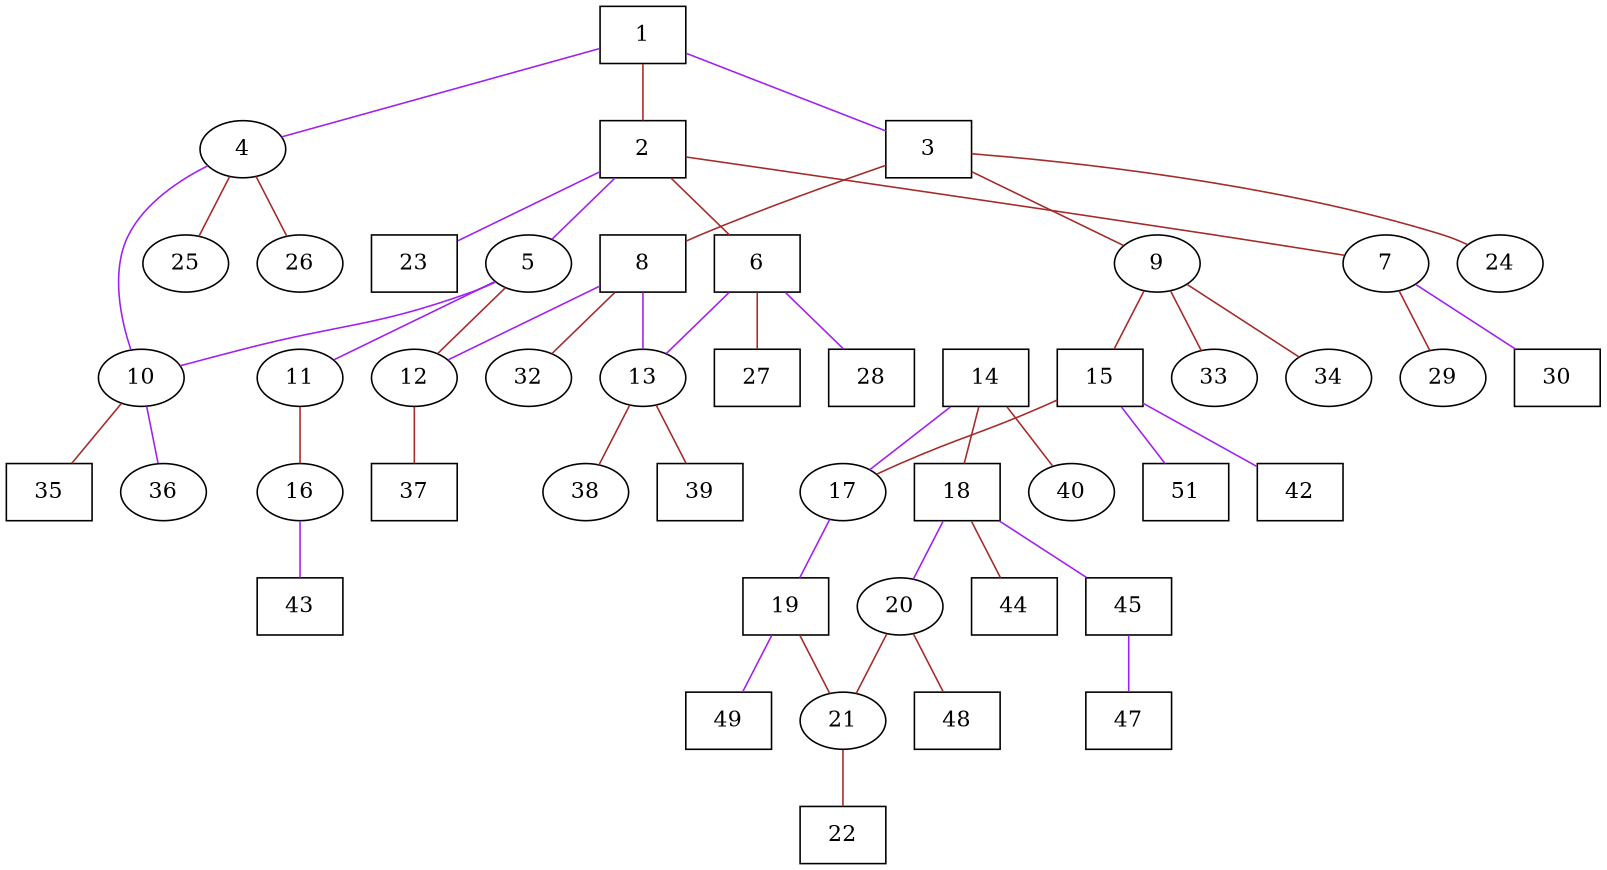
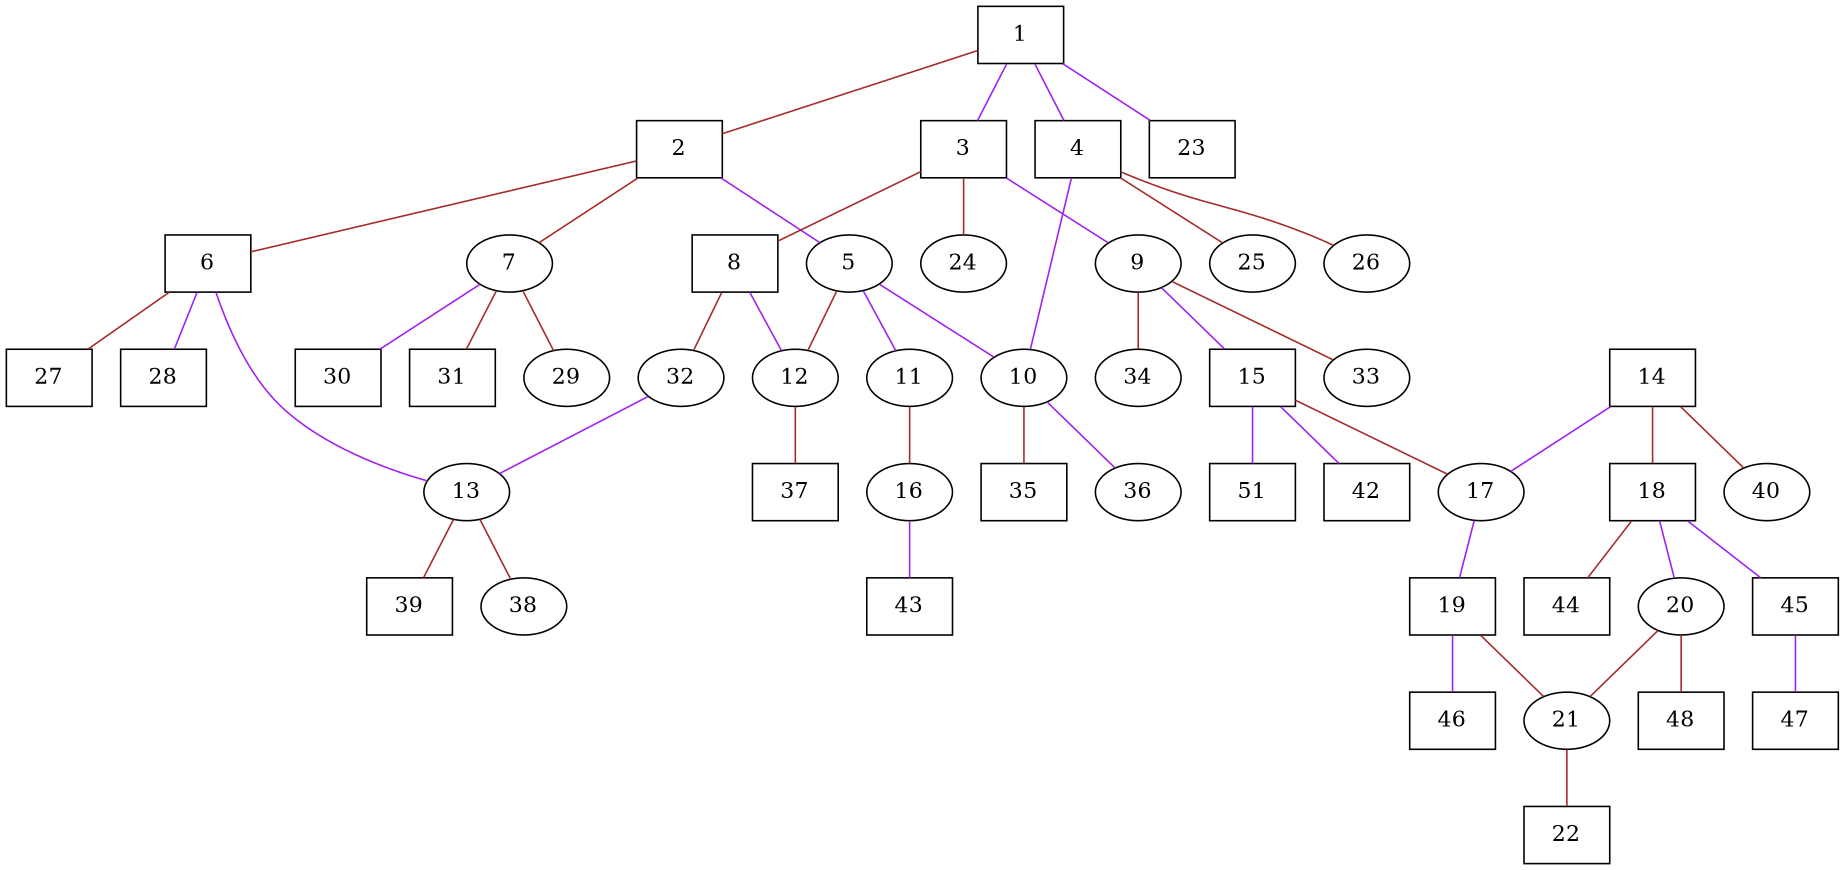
node "4": shape ellipse -> box
edge "3" -- "9": color brown -> purple
edge "2" -- "23": now "1" -- "23"
edge "9" -- "15": color brown -> purple
edge "8" -- "13": now "32" -- "13"
node "31": added
node "49": label "49" -> "46"
